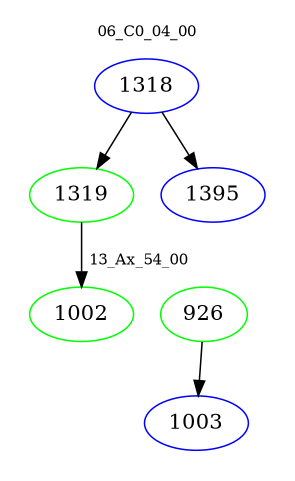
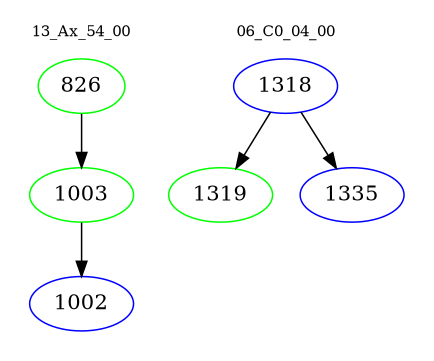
node "1395": label "1395" -> "1335"
edge "1319" -> "1002": now "1003" -> "1002"
node "1002": color green -> blue
node "926": label "926" -> "826"
node "1003": color blue -> green
